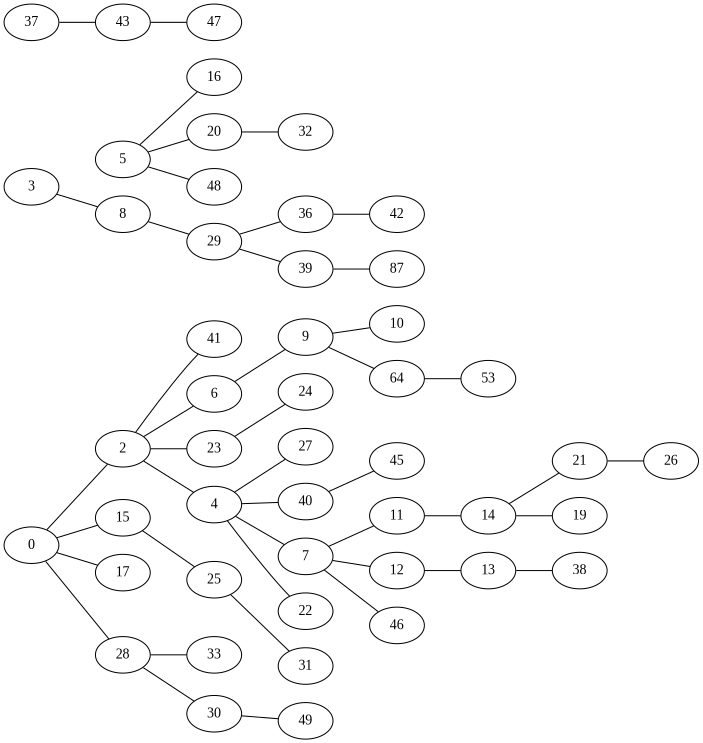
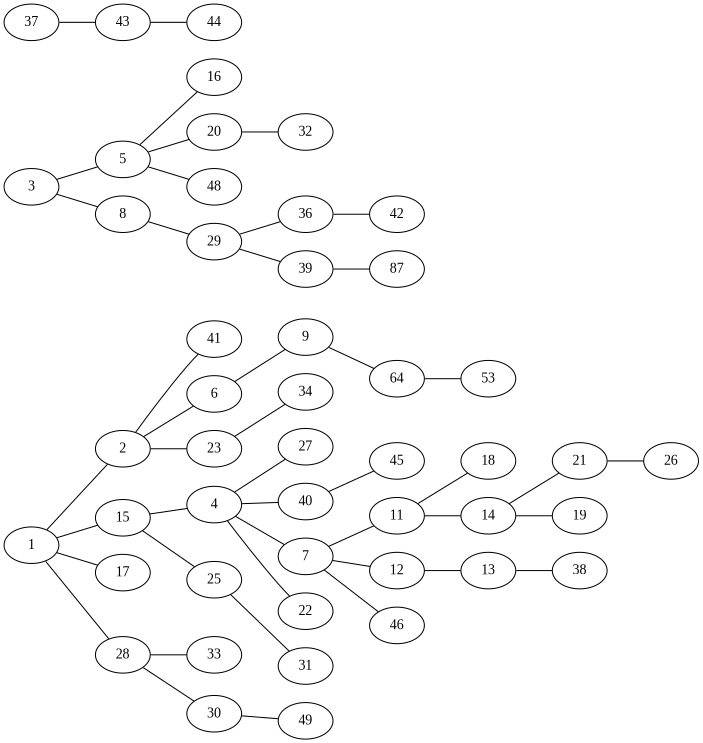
node "47": label "47" -> "44"
edge "5" -- "3": added
node "10": removed
node "24": label "24" -> "34"
node "18": added
edge "2" -- "4": now "15" -- "4"
node "0": label "0" -> "1"
